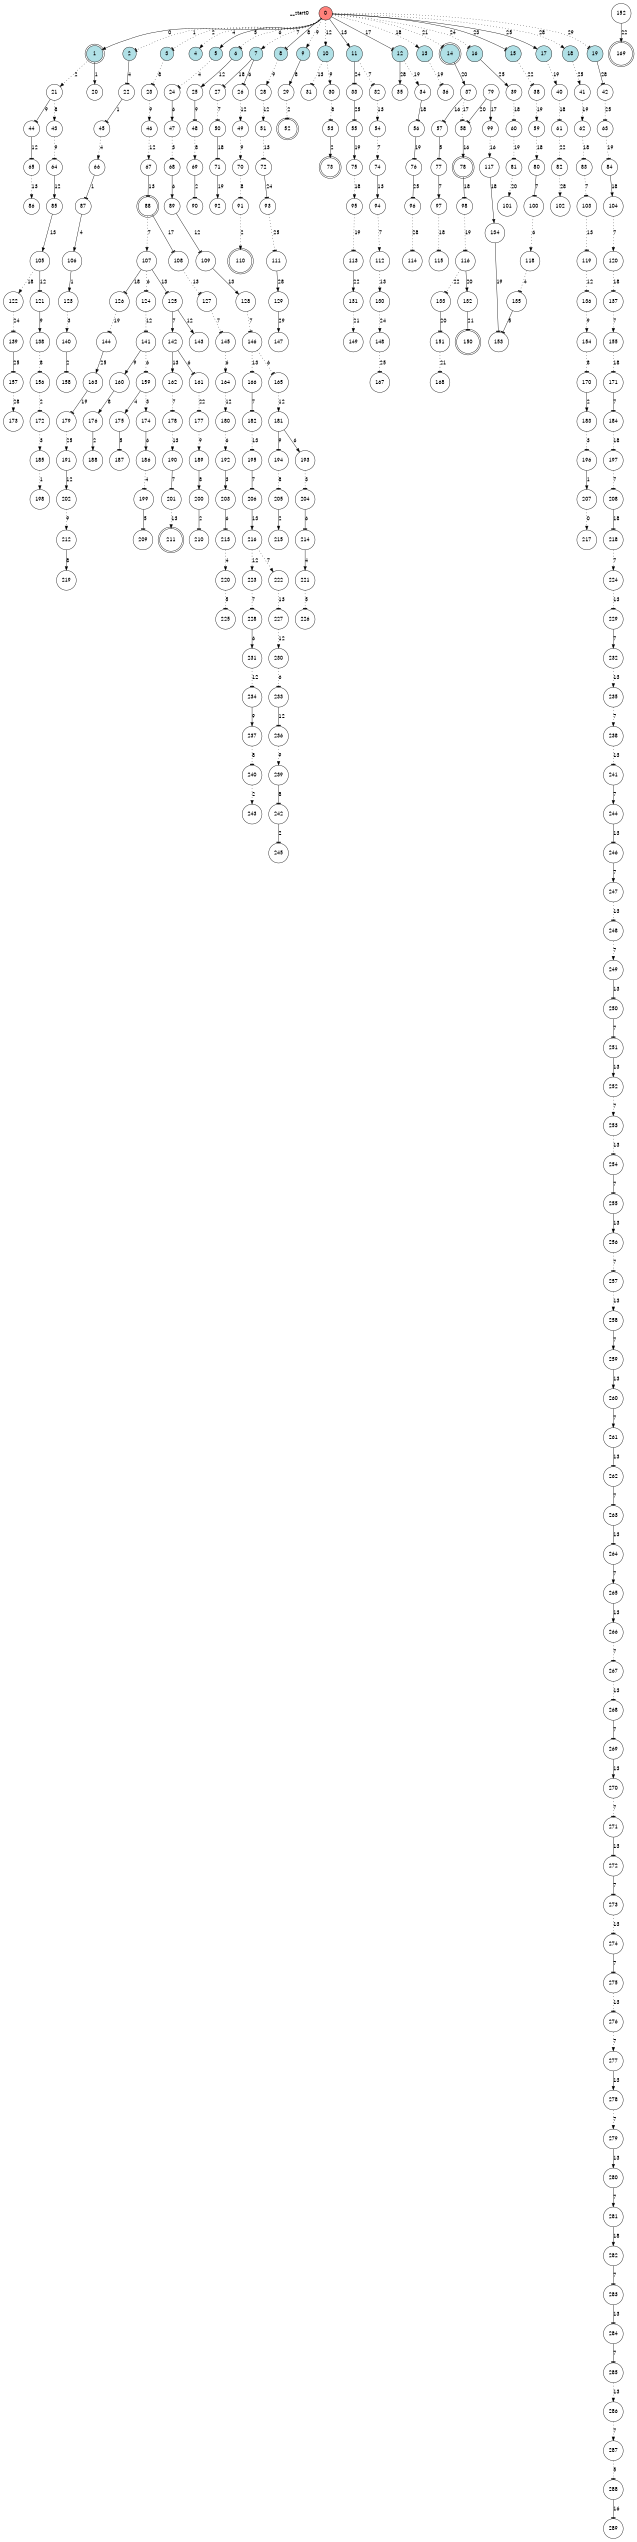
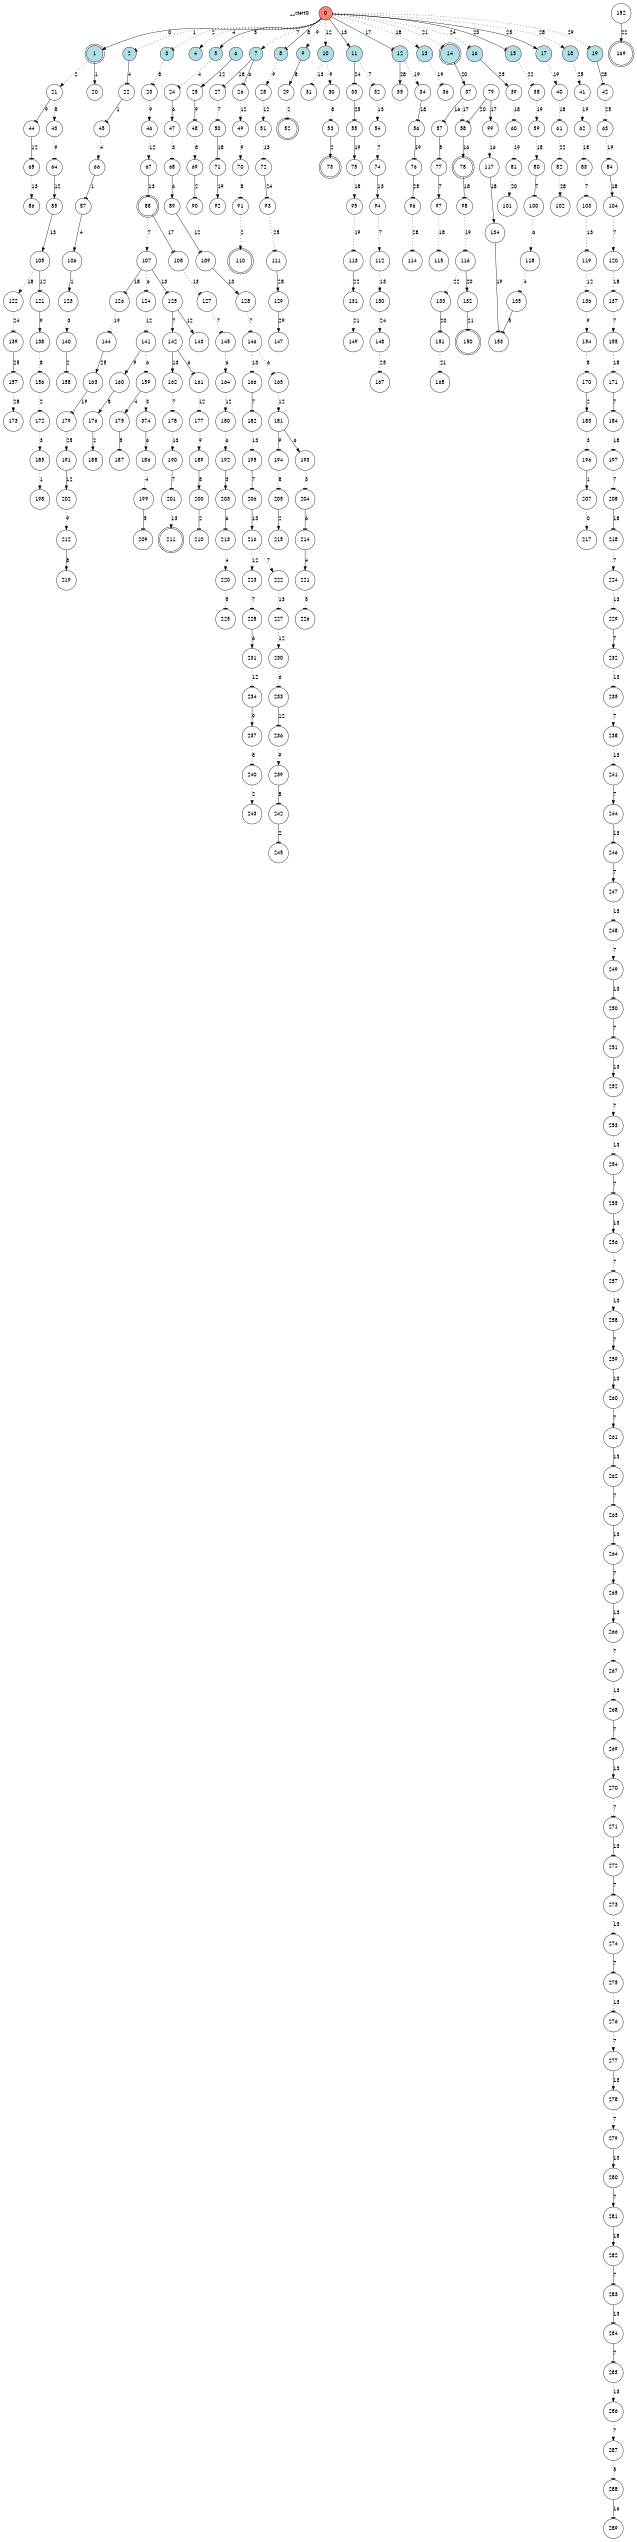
edge "0" -> "6": removed, label "6"
edge "161" -> "177": label "22" -> "12"
node "174": label "174" -> "374"
edge "232" -> "235": arrowhead normal -> tee
